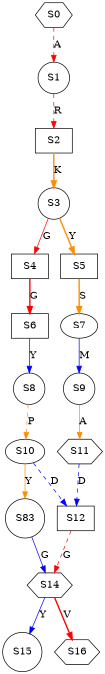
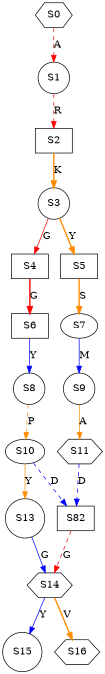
node "S83": label "S83" -> "S13"
node "S12": label "S12" -> "S82"
edge "S14" -> "S16": color red -> darkorange
